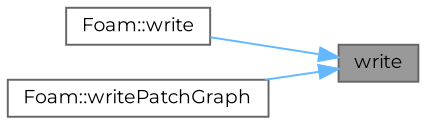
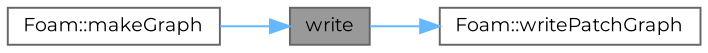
node "Foam::write": label "Foam::write" -> "Foam::makeGraph"
edge "Foam::writePatchGraph" -> "write": reversed
